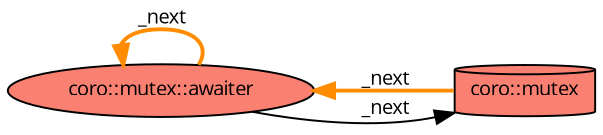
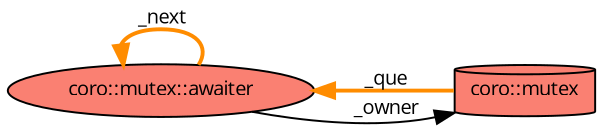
edge "coro::mutex" -> "coro::mutex::awaiter": label " _next" -> " _que"
edge "coro::mutex::awaiter" -> "coro::mutex": label " _next" -> " _owner"
